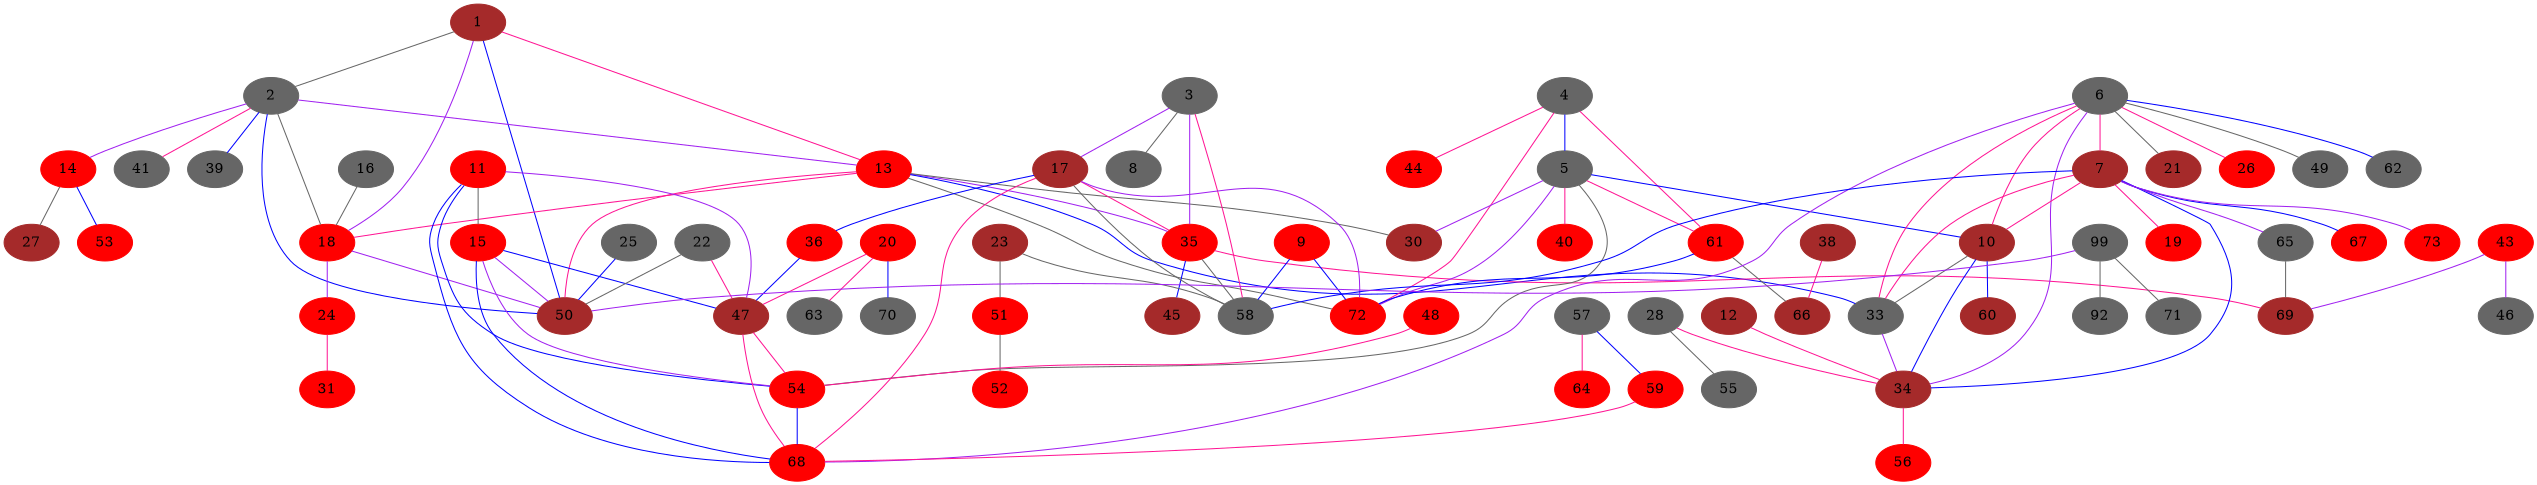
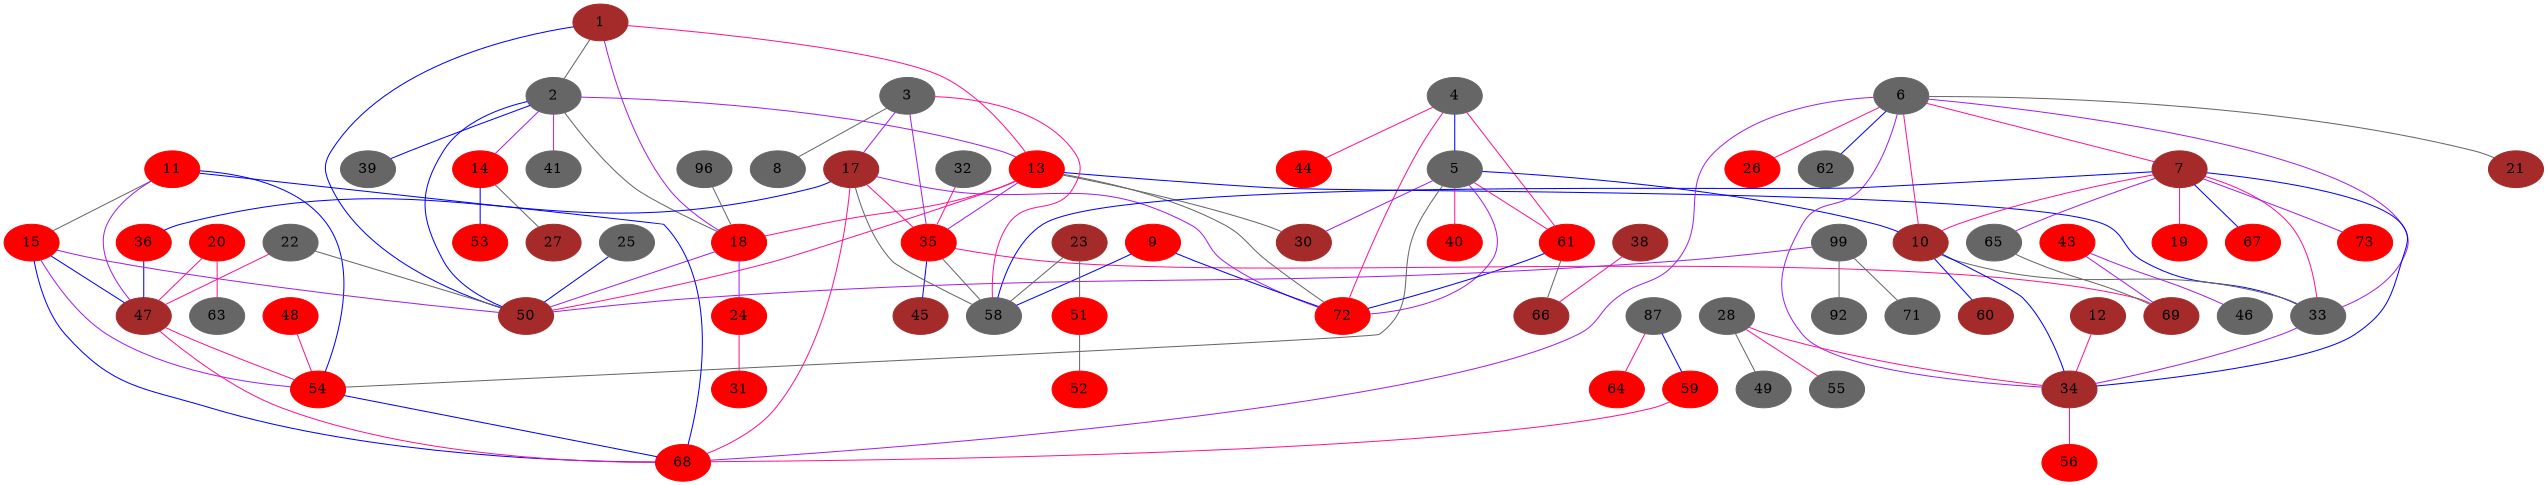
edge "6" -- "49": now "28" -- "49"
node "16": label "16" -> "96"
node "32": added
edge "6" -- "33": color deeppink -> purple
node "70": removed
node "57": label "57" -> "87"
edge "28" -- "55": color gray40 -> deeppink
